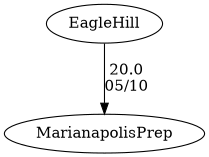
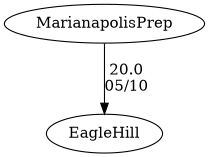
edge "EagleHill" -> "MarianapolisPrep": reversed
